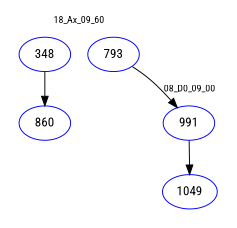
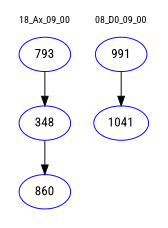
cluster "18_Ax_09_60": label "18_Ax_09_60" -> "18_Ax_09_00"
edge "793" -> "991": now "793" -> "348"
node "1049": label "1049" -> "1041"
